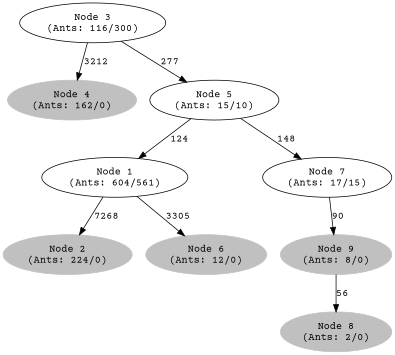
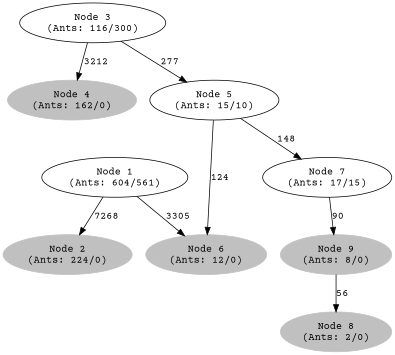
edge "Node 5 (Ants: 15/10)" -> "Node 1 (Ants: 604/561)": now "Node 5 (Ants: 15/10)" -> "Node 6 (Ants: 12/0)"
